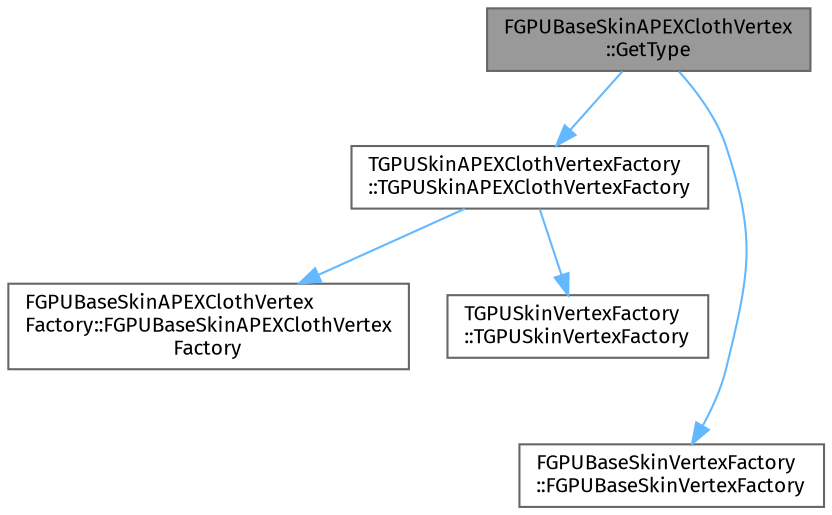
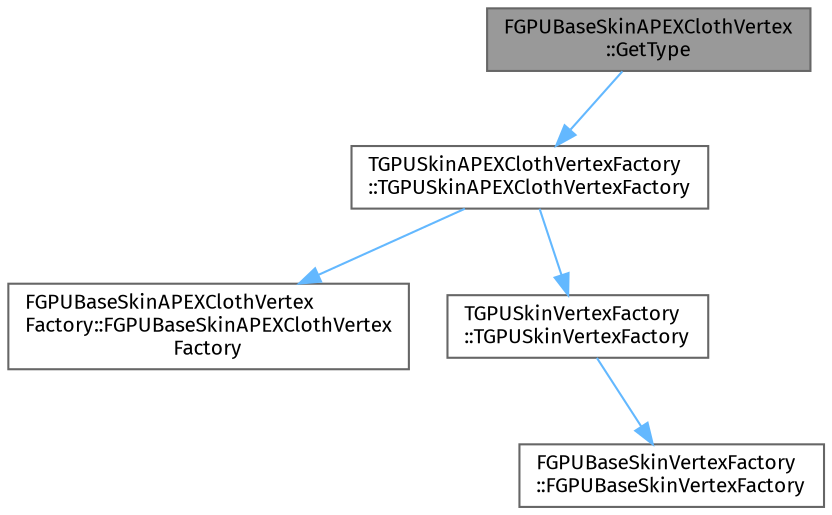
edge "FGPUBaseSkinAPEXClothVertex ::GetType" -> "FGPUBaseSkinVertexFactory ::FGPUBaseSkinVertexFactory": now "TGPUSkinVertexFactory ::TGPUSkinVertexFactory" -> "FGPUBaseSkinVertexFactory ::FGPUBaseSkinVertexFactory"
